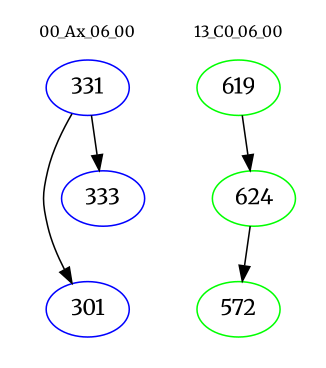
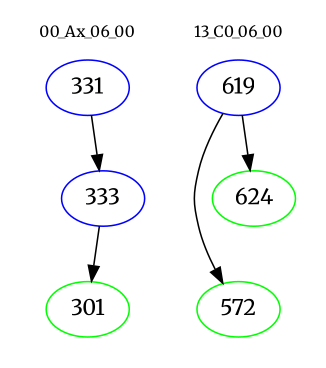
node "619": color green -> blue
edge "331" -> "301": now "333" -> "301"
edge "624" -> "572": now "619" -> "572"
node "301": color blue -> green
